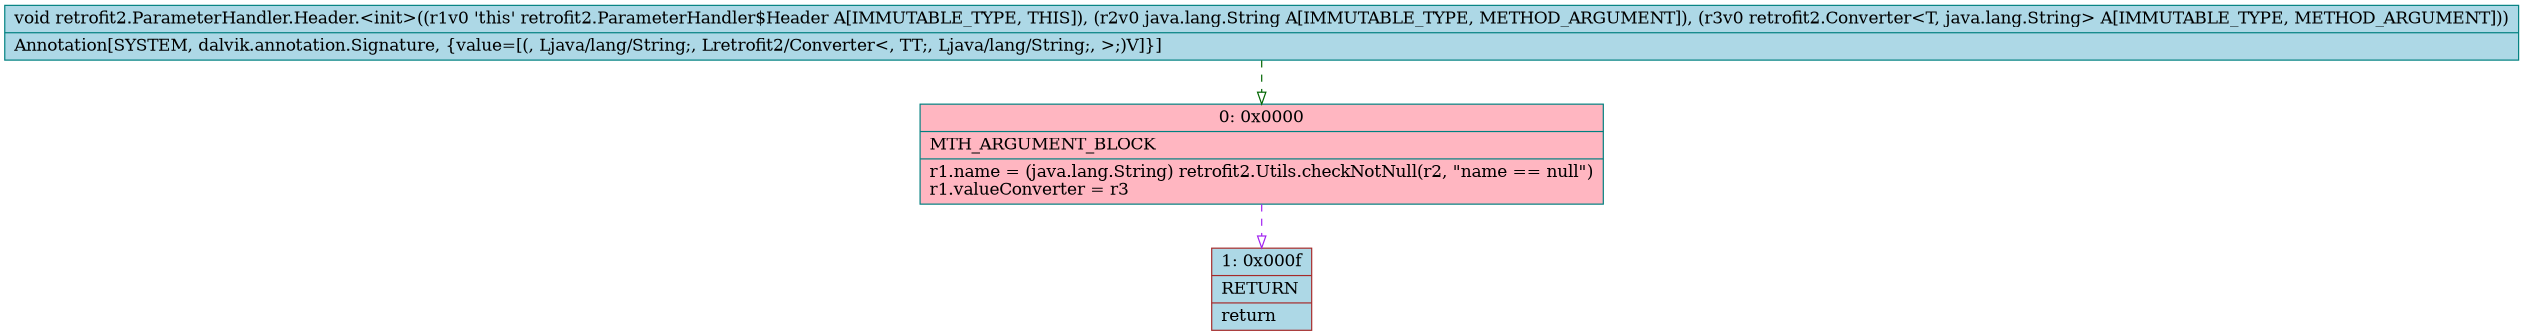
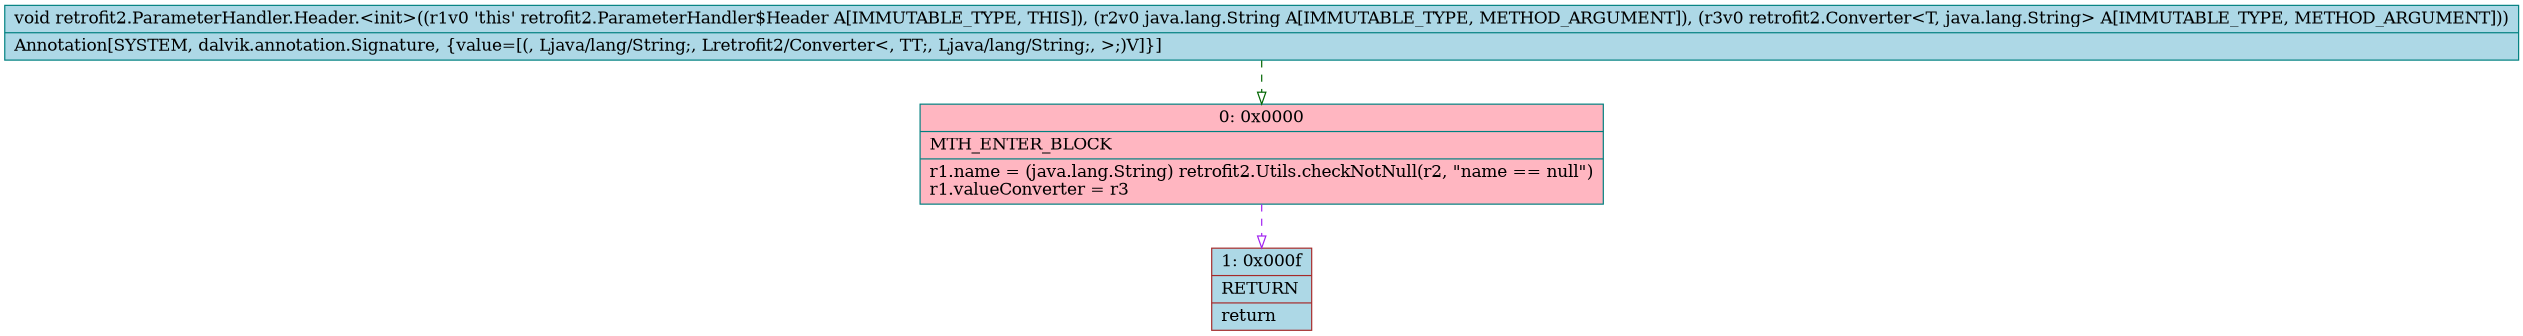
node "0: 0x0000": text "MTH_ARGUMENT_BLOCK" -> "MTH_ENTER_BLOCK"
